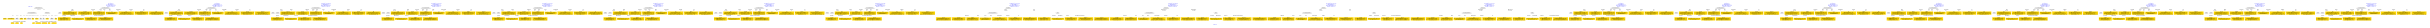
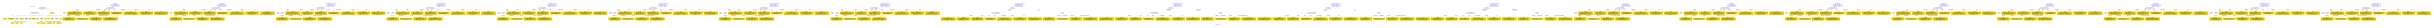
node "WebResource1": fillcolor lightgray -> gold
node "Dimension": fillcolor gold -> lightgray
node "Description": added
node "CreditLine": fillcolor lightgray -> gold
node "Owner": fillcolor gold -> lightgray
node "Title": fillcolor lightgray -> gold
node "Ref": fillcolor lightgray -> gold
